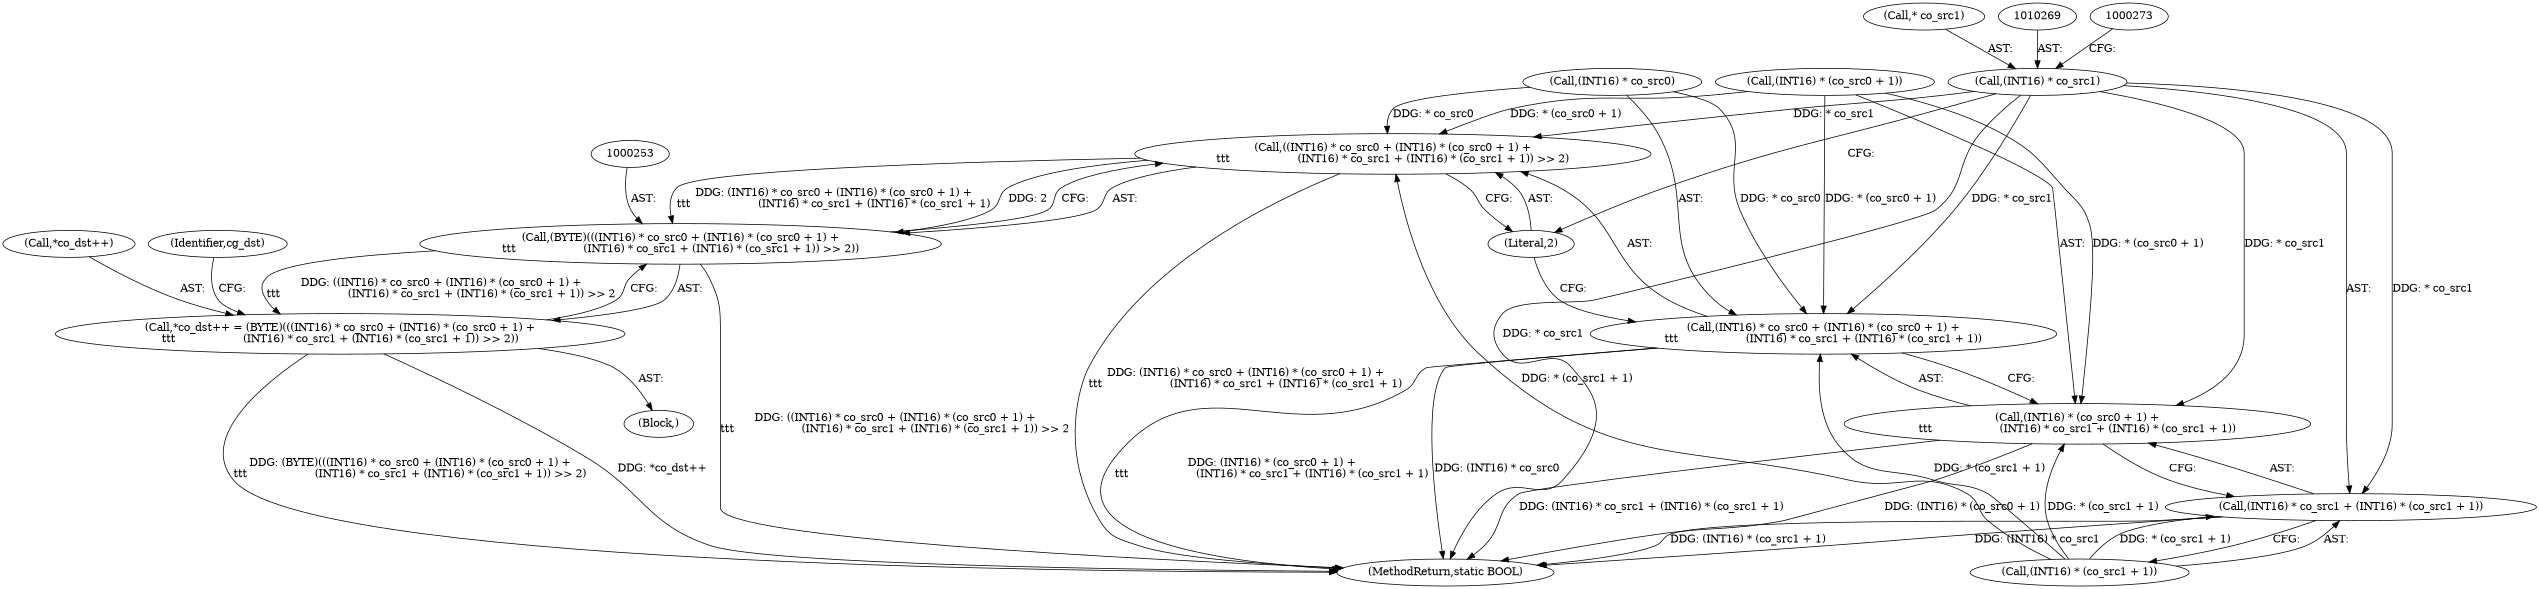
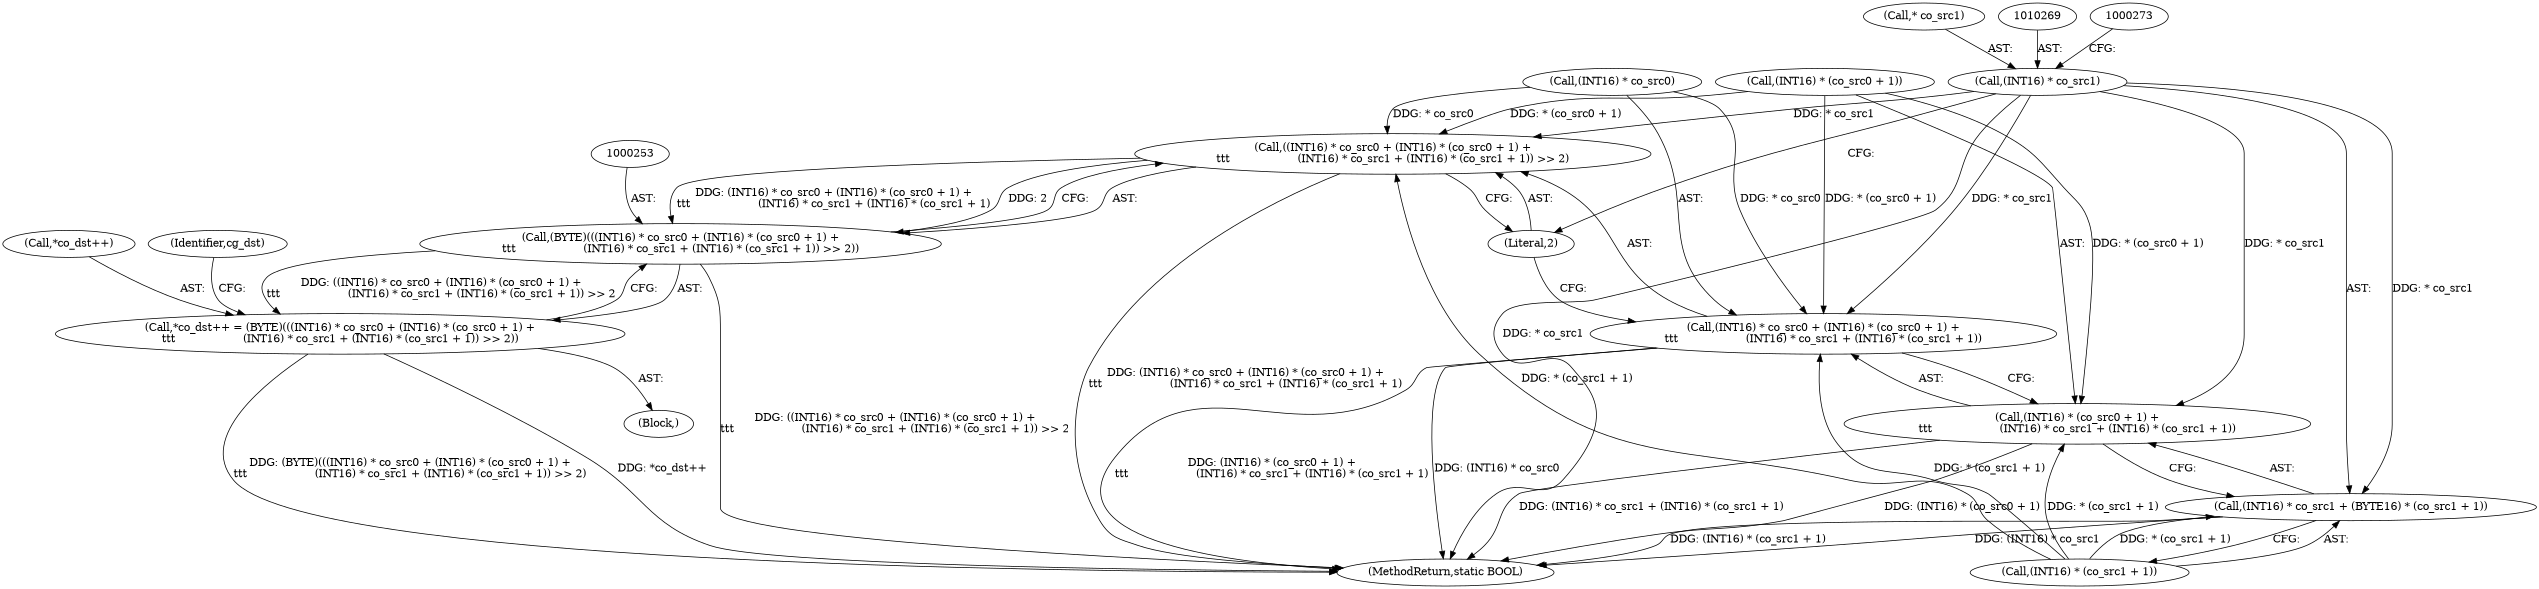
node "(Call,(INT16) * co_src1 + (INT16) * (co_src1 + 1))": label "(Call,(INT16) * co_src1 + (INT16) * (co_src1 + 1))" -> "(Call,(INT16) * co_src1 + (BYTE16) * (co_src1 + 1))"
